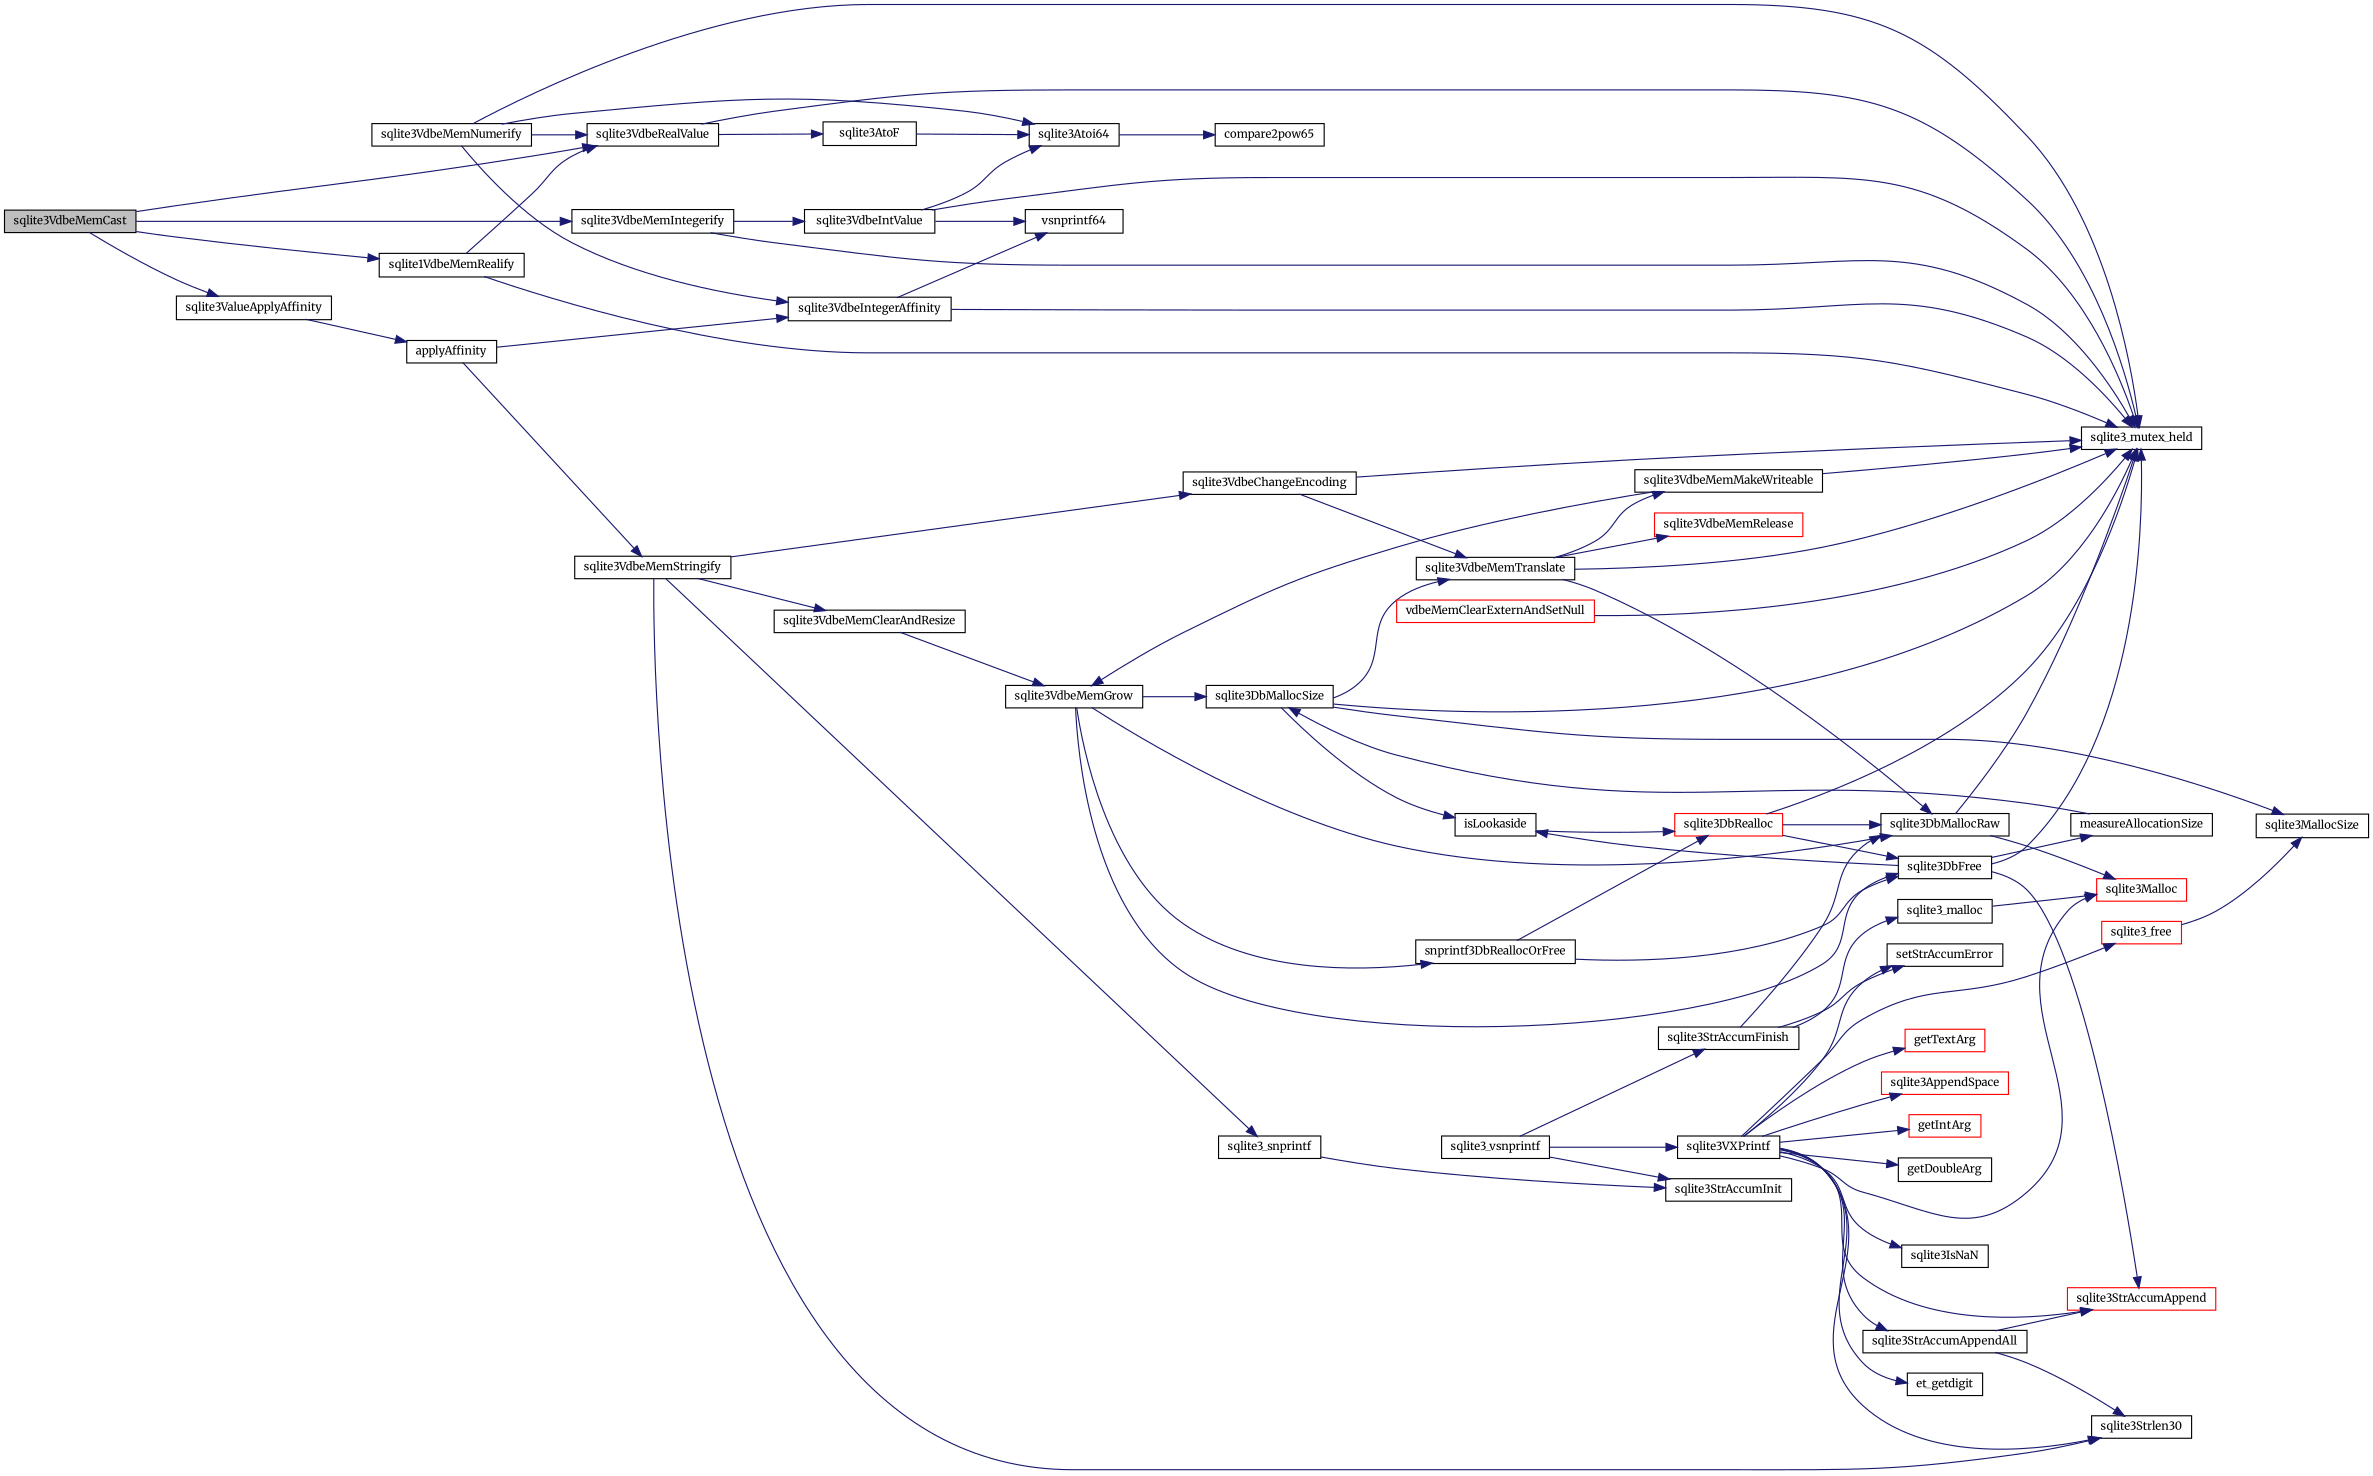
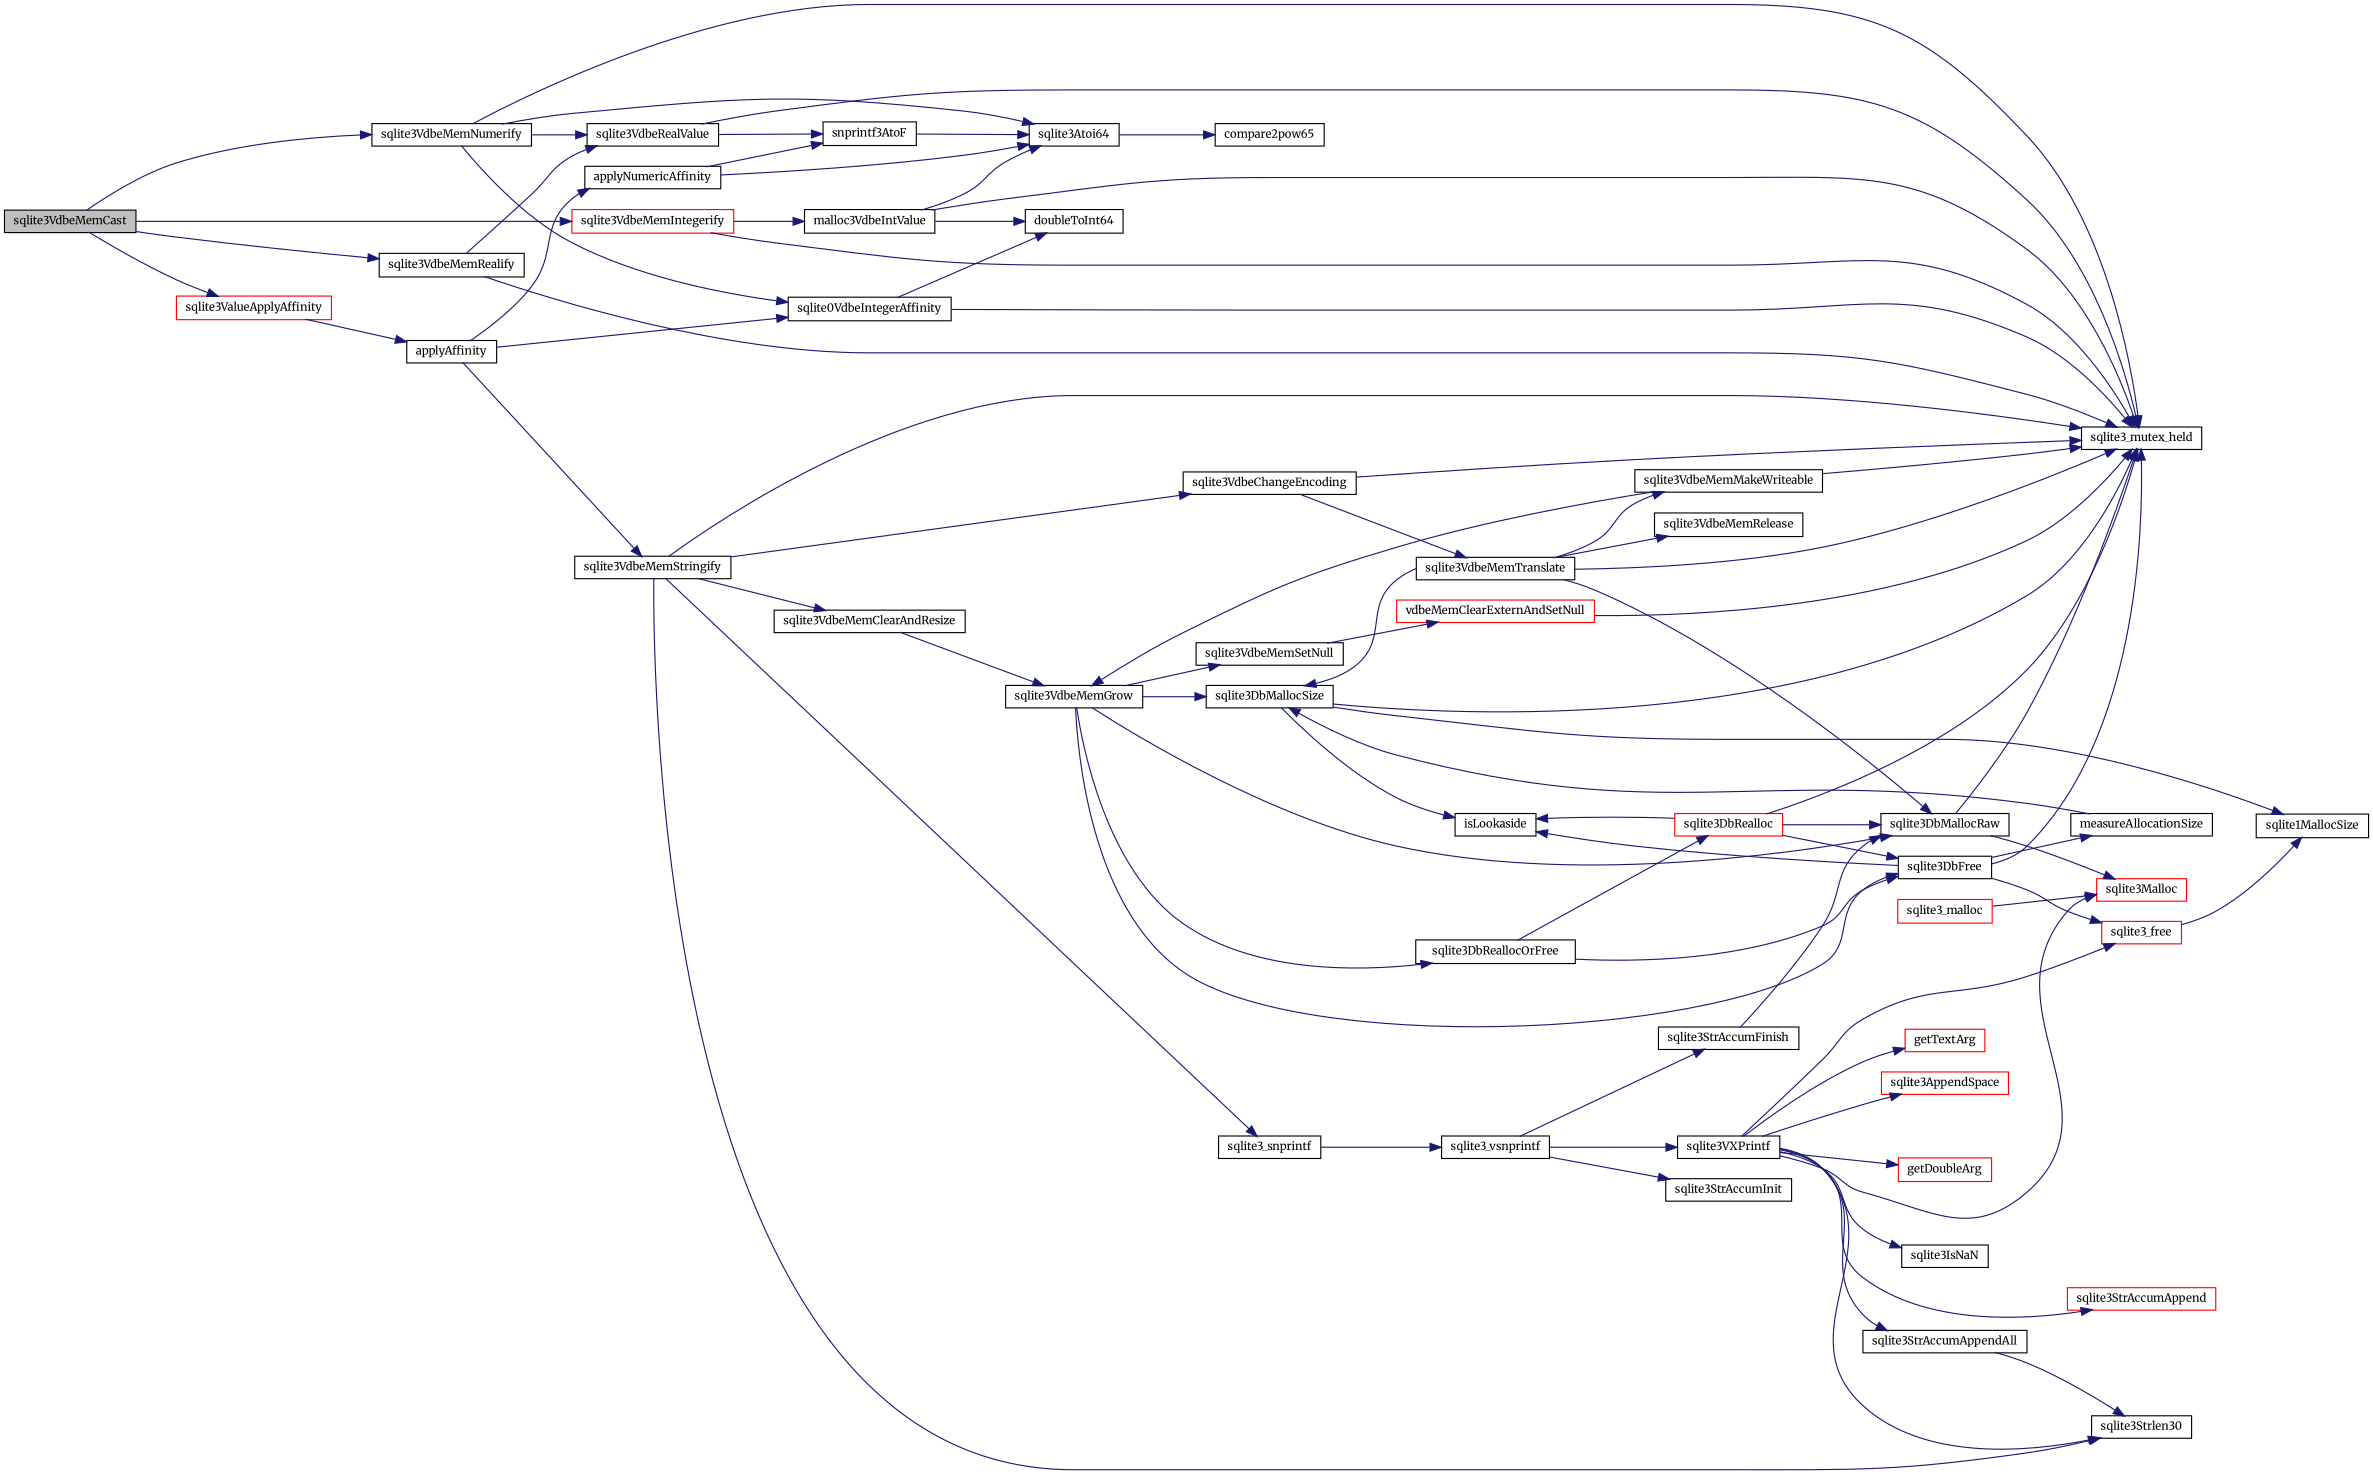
node "sqlite3AtoF": label "sqlite3AtoF" -> "snprintf3AtoF"
node "applyNumericAffinity": added
edge "sqlite3VdbeMemCast" -> "sqlite3VdbeRealValue": now "sqlite3VdbeMemCast" -> "sqlite3VdbeMemNumerify"
node "sqlite3VdbeMemIntegerify": color black -> red
node "sqlite3VdbeIntValue": label "sqlite3VdbeIntValue" -> "malloc3VdbeIntValue"
node "vsnprintf64": label "vsnprintf64" -> "doubleToInt64"
node "sqlite1VdbeMemRealify": label "sqlite1VdbeMemRealify" -> "sqlite3VdbeMemRealify"
node "sqlite3ValueApplyAffinity": color black -> red
node "sqlite3VdbeIntegerAffinity": label "sqlite3VdbeIntegerAffinity" -> "sqlite0VdbeIntegerAffinity"
edge "sqlite3VdbeMemStringify" -> "sqlite3_mutex_held": added
node "sqlite3VdbeMemRelease": color red -> black
edge "sqlite3DbMallocSize" -> "sqlite3VdbeMemTranslate": reversed
node "sqlite3VdbeMemSetNull": added
node "sqlite3MallocSize": label "sqlite3MallocSize" -> "sqlite1MallocSize"
edge "isLookaside" -> "sqlite3DbRealloc": reversed
node "sqlite3_malloc": color black -> red
node "snprintf3DbReallocOrFree": label "snprintf3DbReallocOrFree" -> "sqlite3DbReallocOrFree"
node "setStrAccumError": removed
edge "sqlite3StrAccumFinish" -> "sqlite3_malloc": removed
edge "sqlite3DbFree" -> "sqlite3StrAccumAppend": now "sqlite3DbFree" -> "sqlite3_free"
node "getIntArg": removed
node "getDoubleArg": color black -> red
edge "sqlite3_snprintf" -> "sqlite3StrAccumInit": now "sqlite3_snprintf" -> "sqlite3_vsnprintf"
edge "sqlite3StrAccumAppendAll" -> "sqlite3StrAccumAppend": removed
node "et_getdigit": removed
